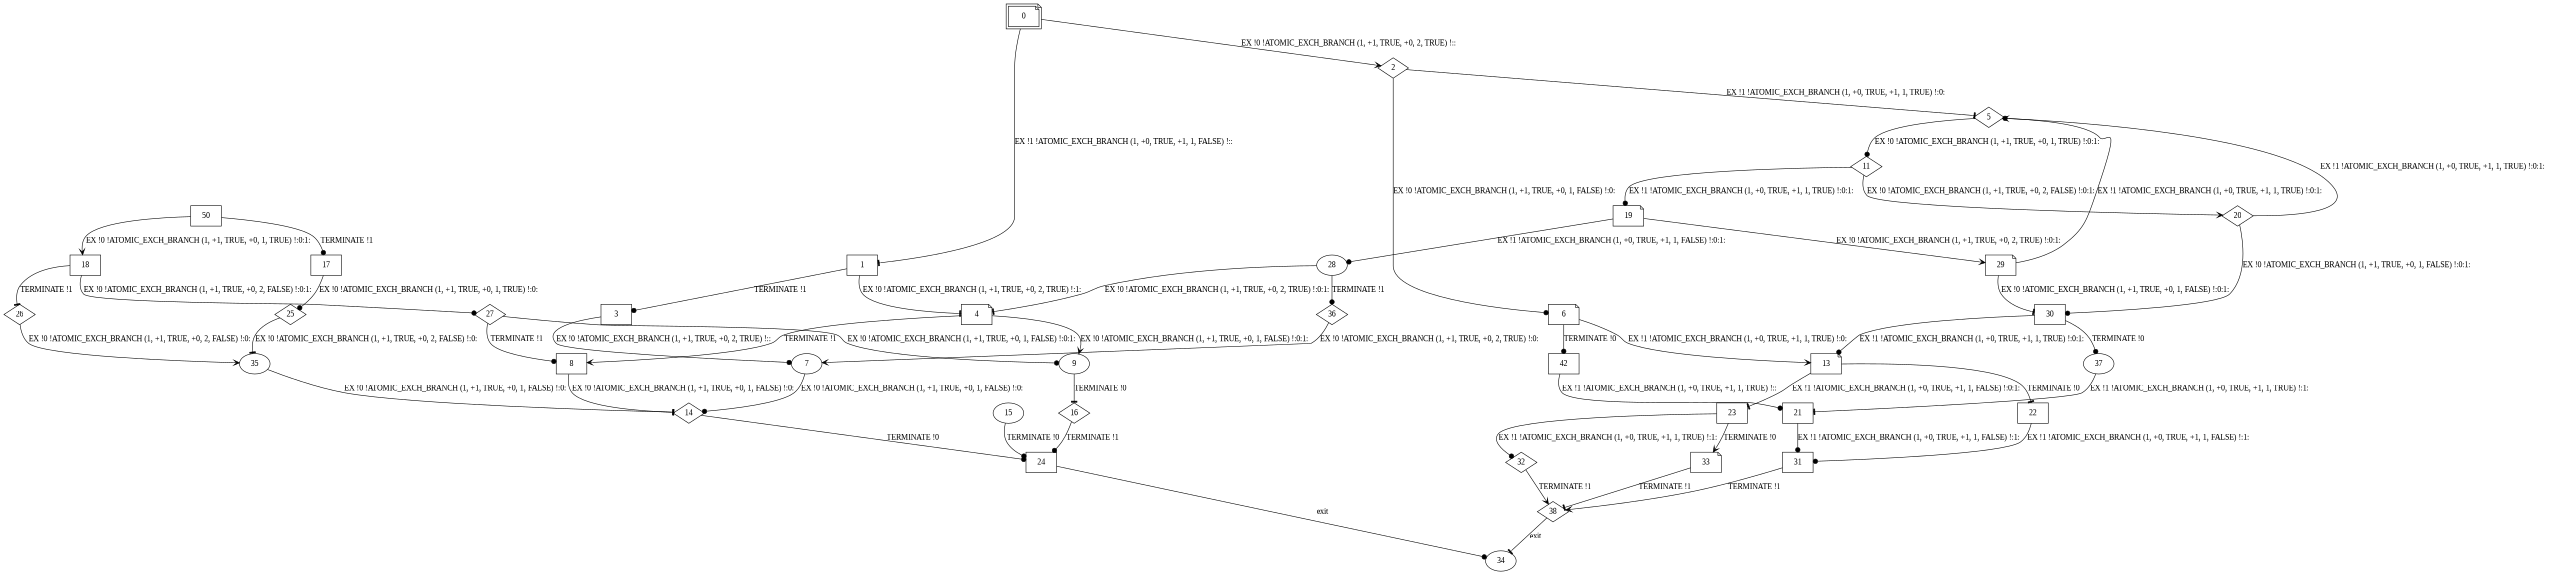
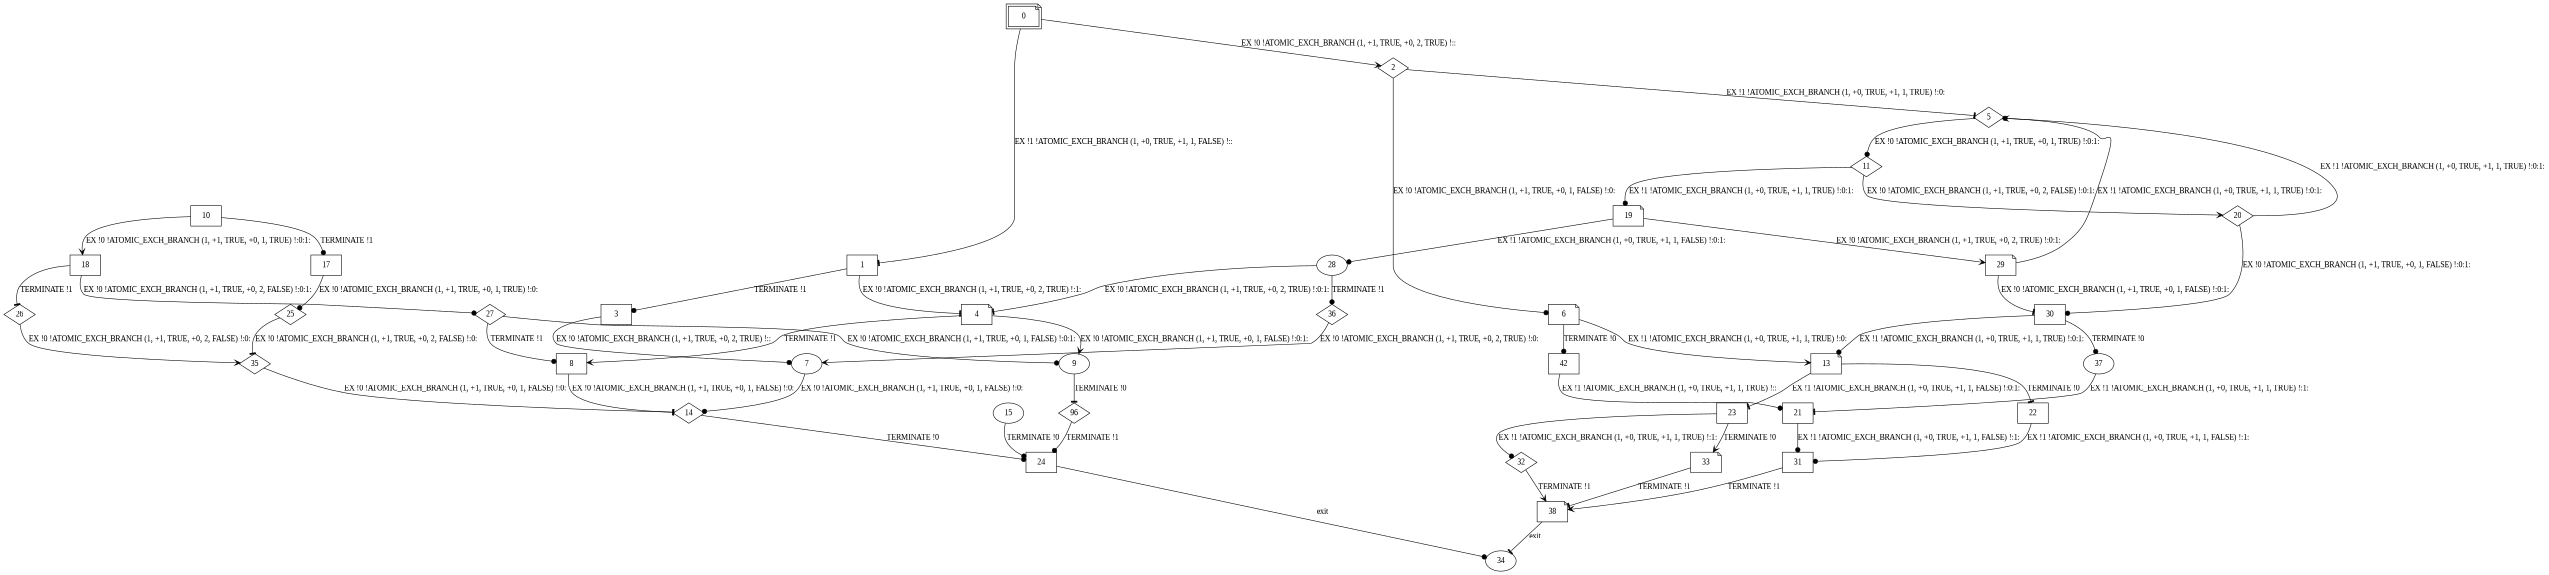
node "50": label "50" -> "10"
node "35": shape ellipse -> diamond
node "16": label "16" -> "96"
node "38": shape diamond -> note
